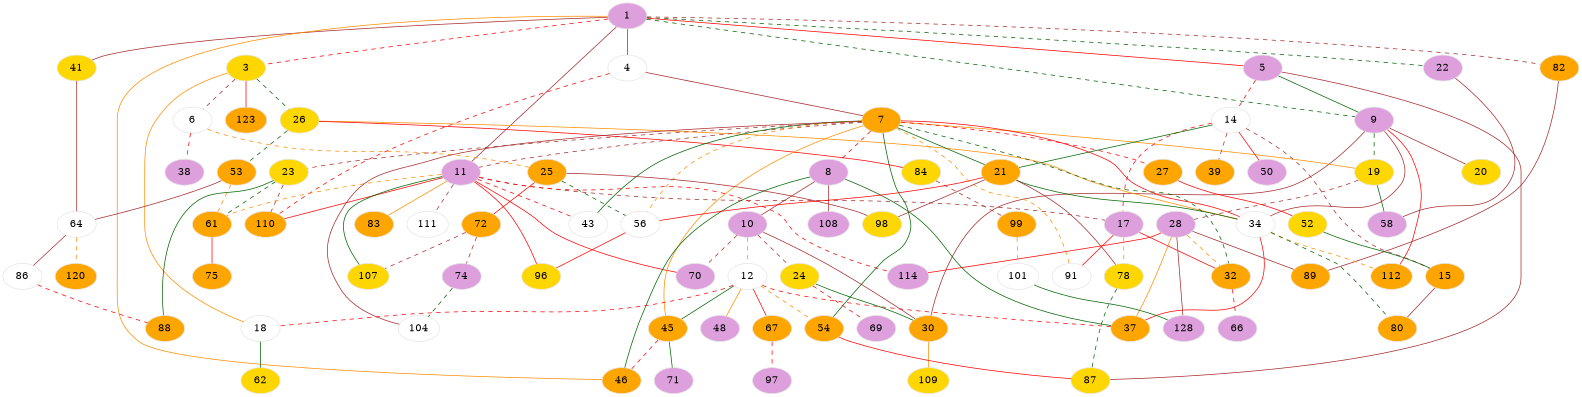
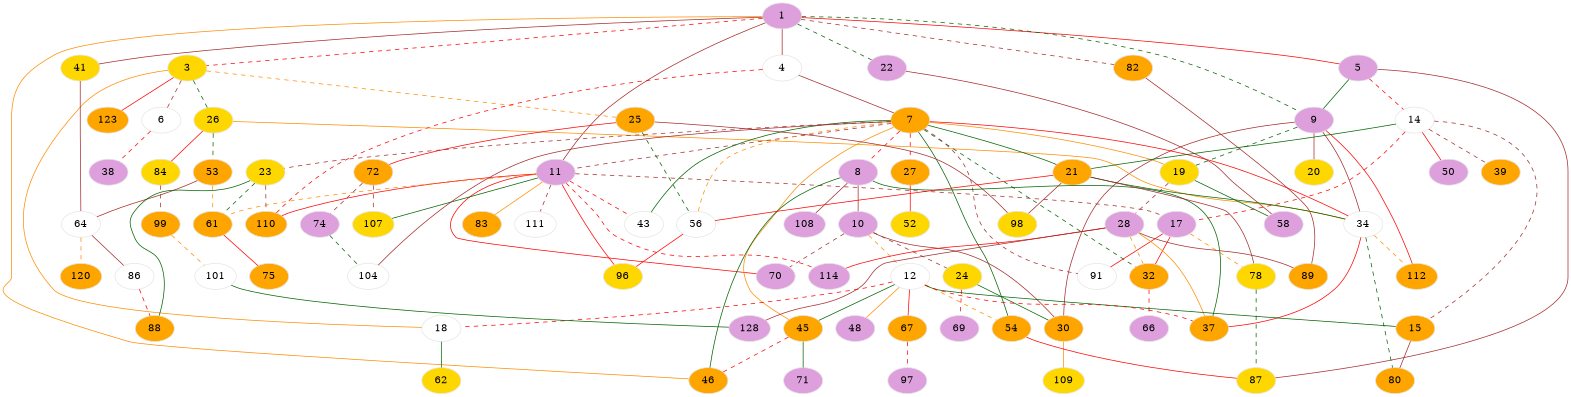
edge "6" -- "25": now "3" -- "25"
edge "7" -- "91": color darkorange -> brown
edge "52" -- "15": now "12" -- "15"
